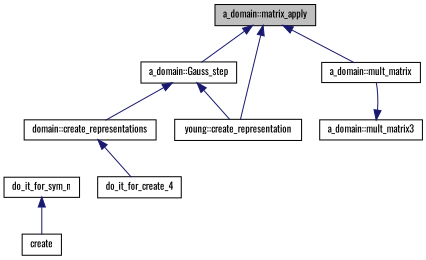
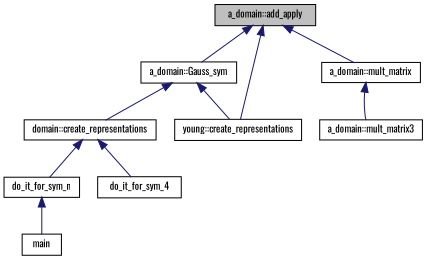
node "a_domain::matrix_apply": label "a_domain::matrix_apply" -> "a_domain::add_apply"
node "a_domain::Gauss_step": label "a_domain::Gauss_step" -> "a_domain::Gauss_sym"
edge "a_domain::mult_matrix" -> "a_domain::mult_matrix3": reversed
node "young::create_representation": label "young::create_representation" -> "young::create_representations"
edge "do_it_for_sym_n" -> "domain::create_representations": added
node "do_it_for_create_4": label "do_it_for_create_4" -> "do_it_for_sym_4"
node "create": label "create" -> "main"
